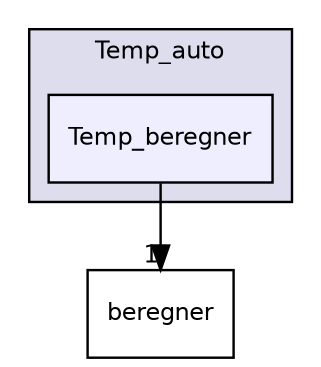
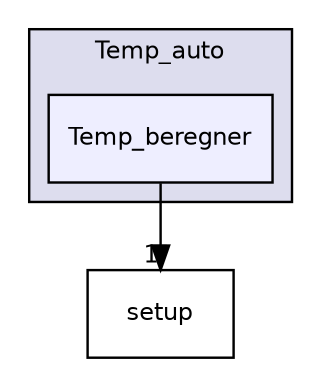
node "beregner": label "beregner" -> "setup"
